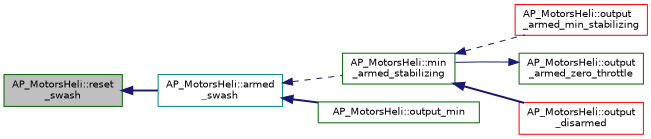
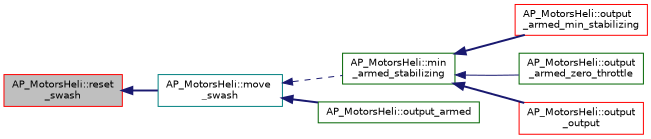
edge "AP_MotorsHeli::output _armed_min_stabilizing" -> "AP_MotorsHeli::min _armed_stabilizing": style dashed -> bold
edge "AP_MotorsHeli::min _armed_stabilizing" -> "AP_MotorsHeli::output _armed_zero_throttle": reversed
node "AP_MotorsHeli::reset _swash": color darkgreen -> red
node "AP_MotorsHeli::armed _swash": label "AP_MotorsHeli::armed _swash" -> "AP_MotorsHeli::move _swash"
node "AP_MotorsHeli::output_min": label "AP_MotorsHeli::output_min" -> "AP_MotorsHeli::output_armed"
node "AP_MotorsHeli::output _disarmed": label "AP_MotorsHeli::output _disarmed" -> "AP_MotorsHeli::output _output"
